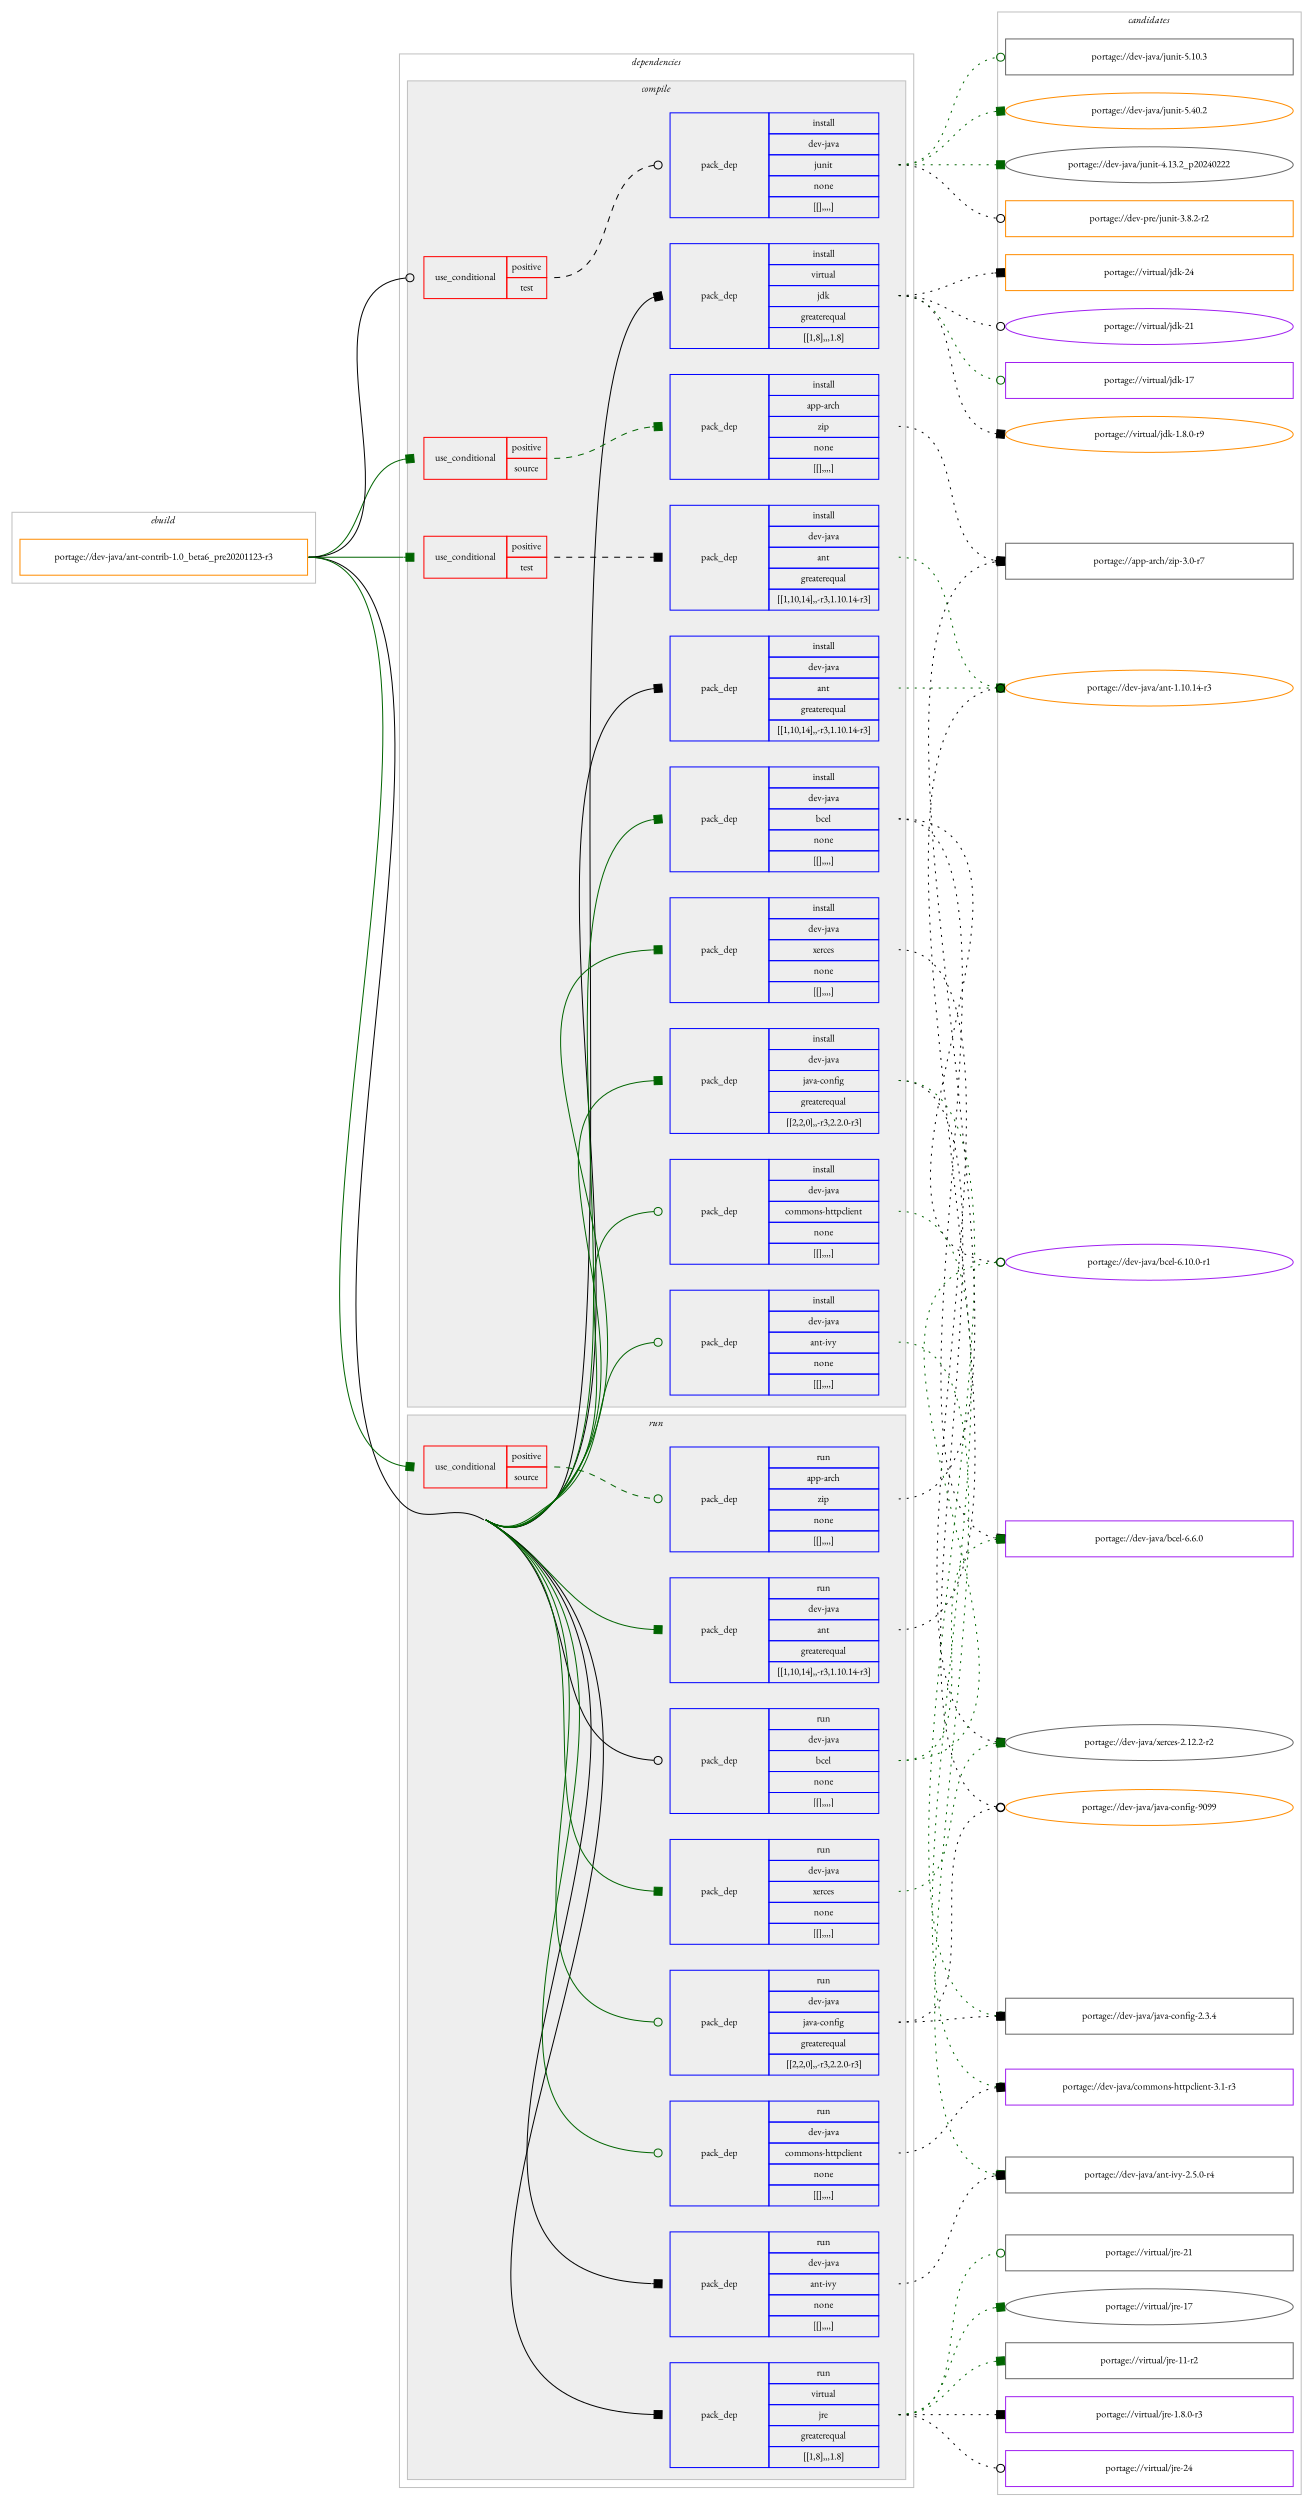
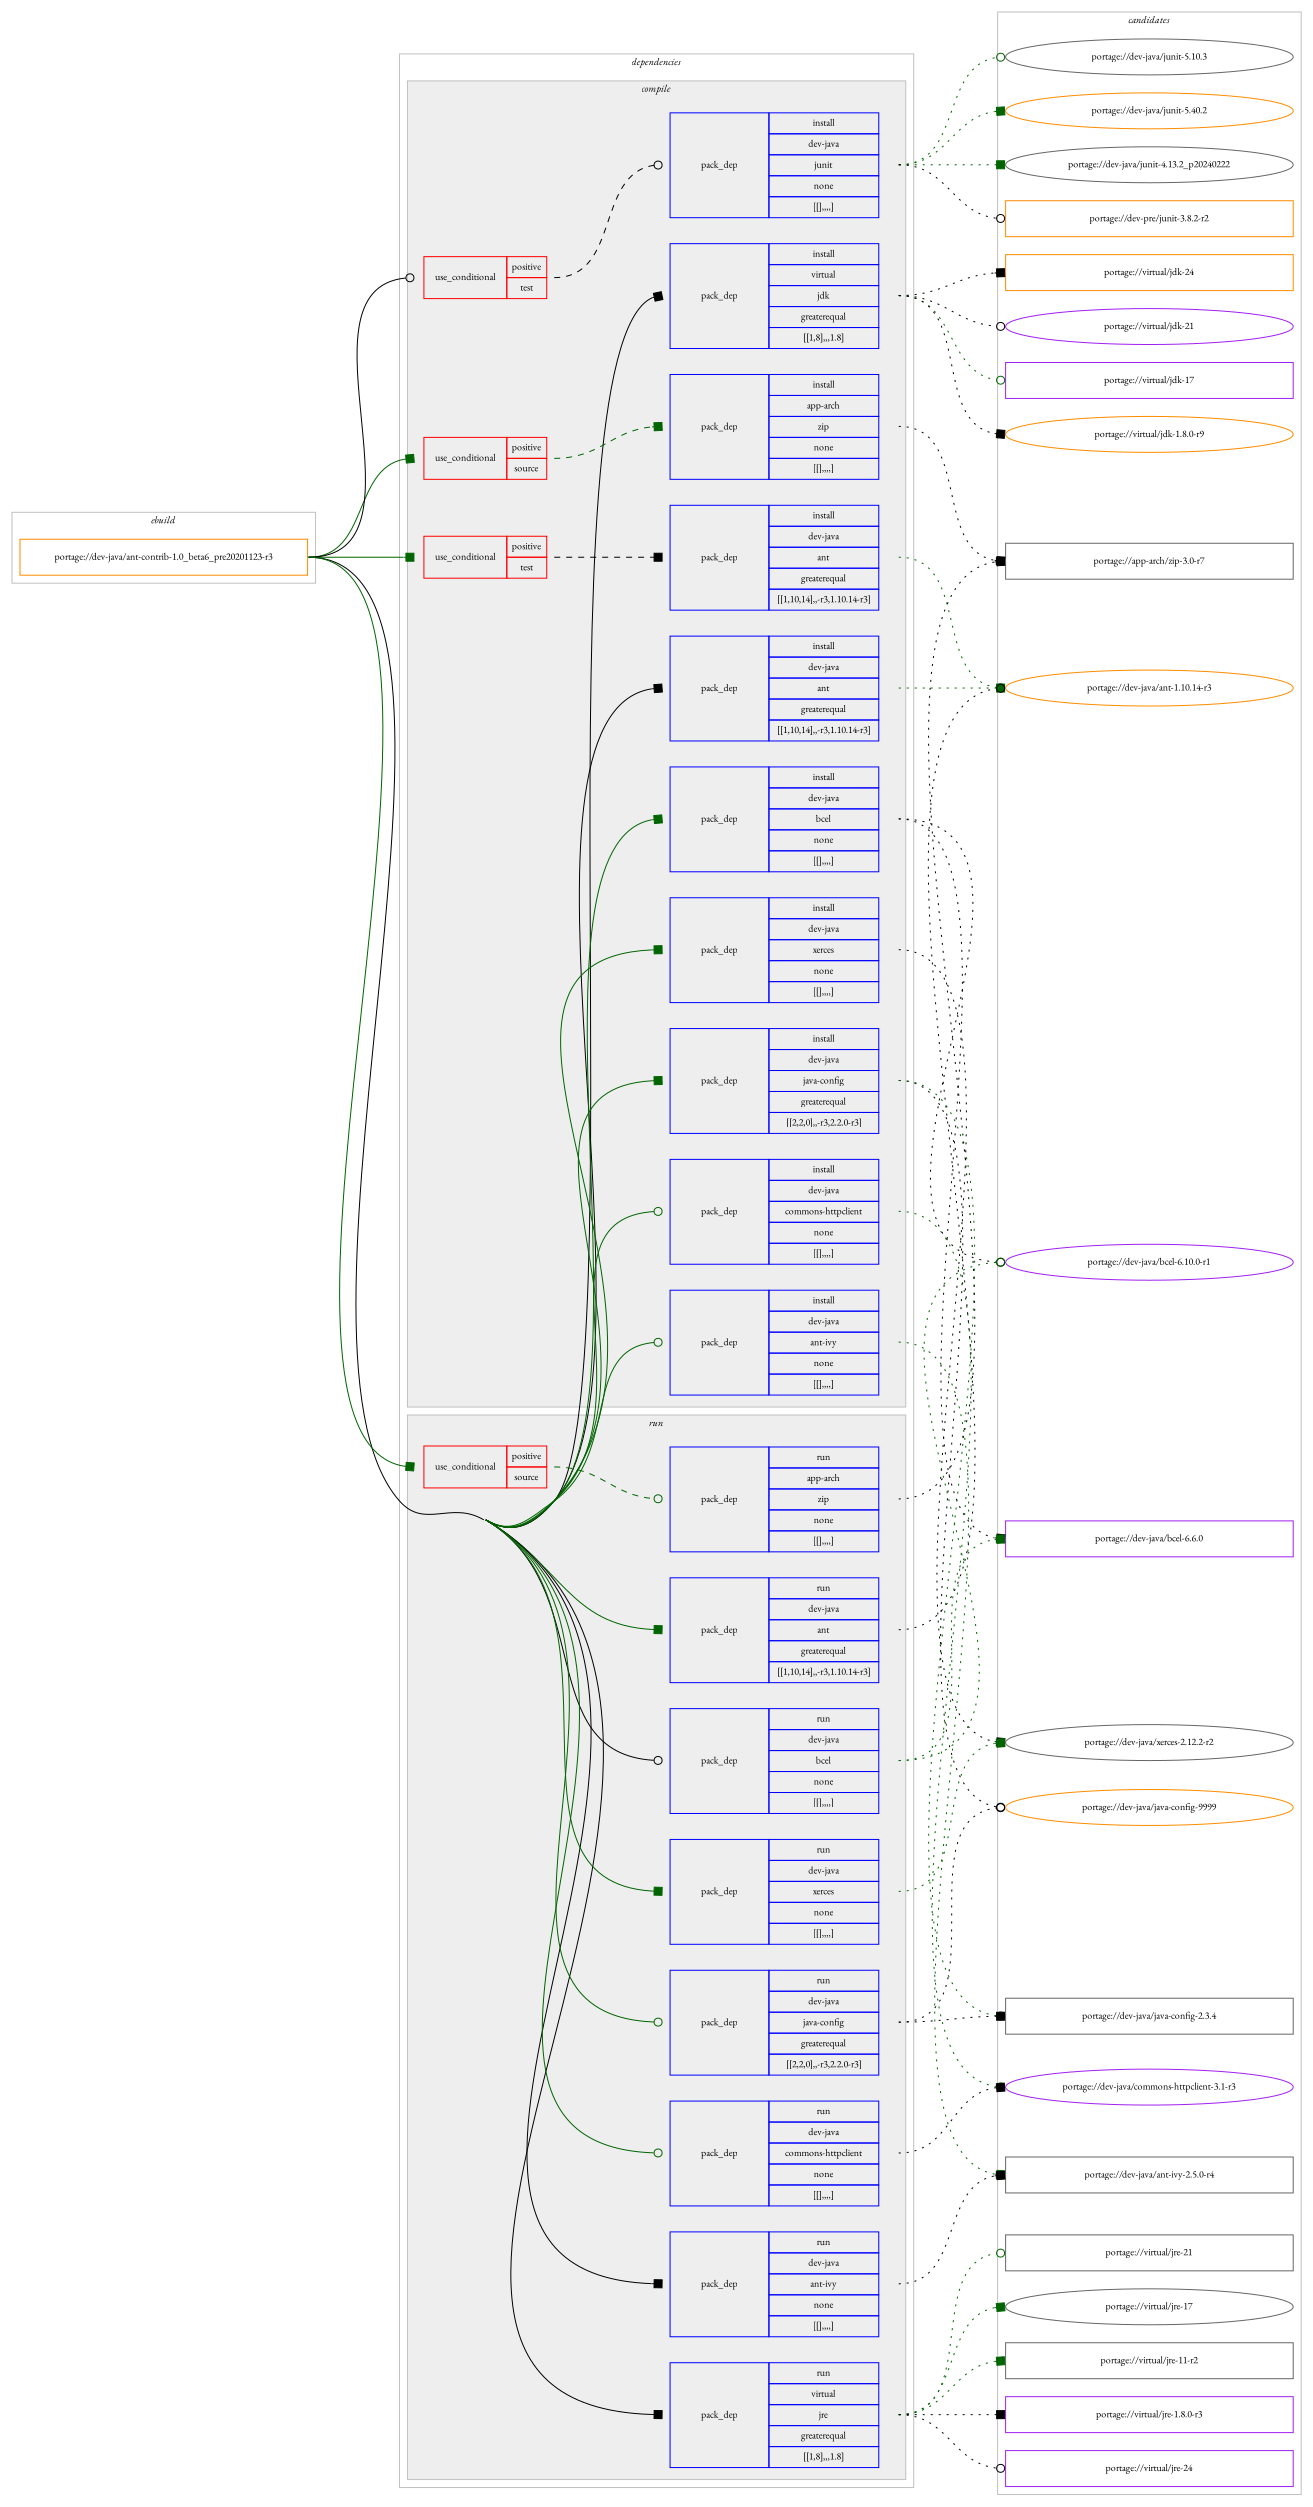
node "portage://dev-java/junit-5.10.3": shape box -> ellipse
node "portage://dev-java/java-config-9099": label "portage://dev-java/java-config-9099" -> "portage://dev-java/java-config-9999"
node "portage://dev-java/commons-httpclient-3.1-r3": shape box -> ellipse
